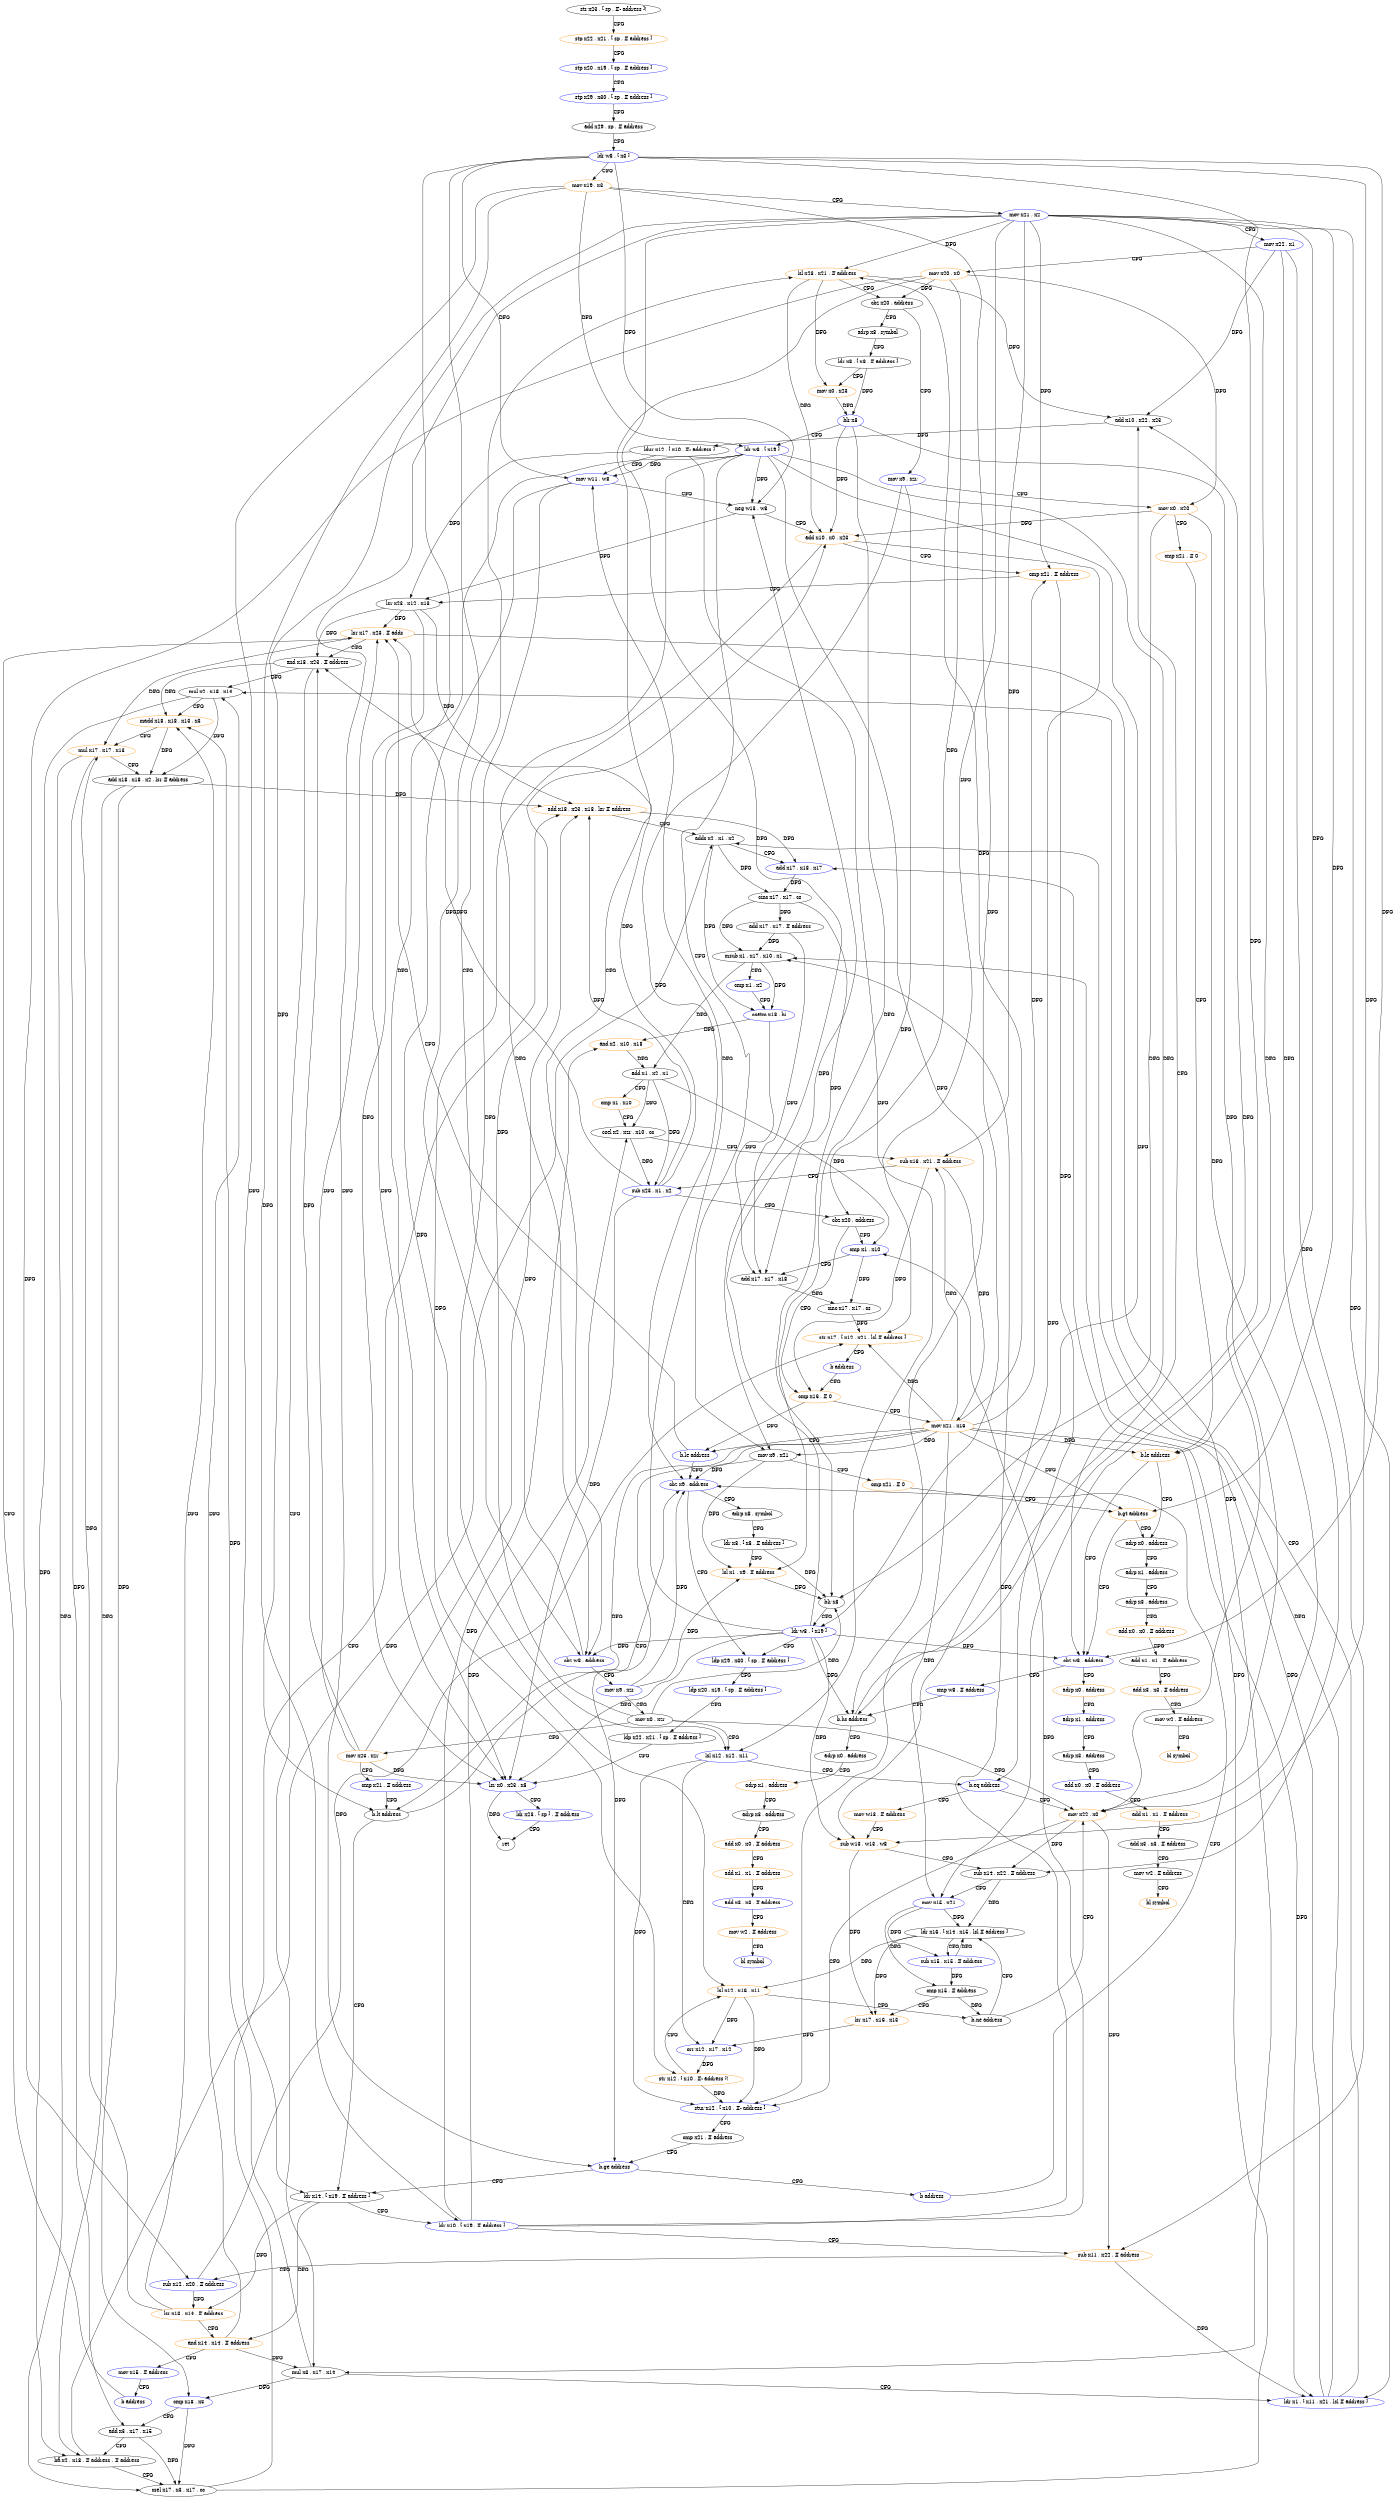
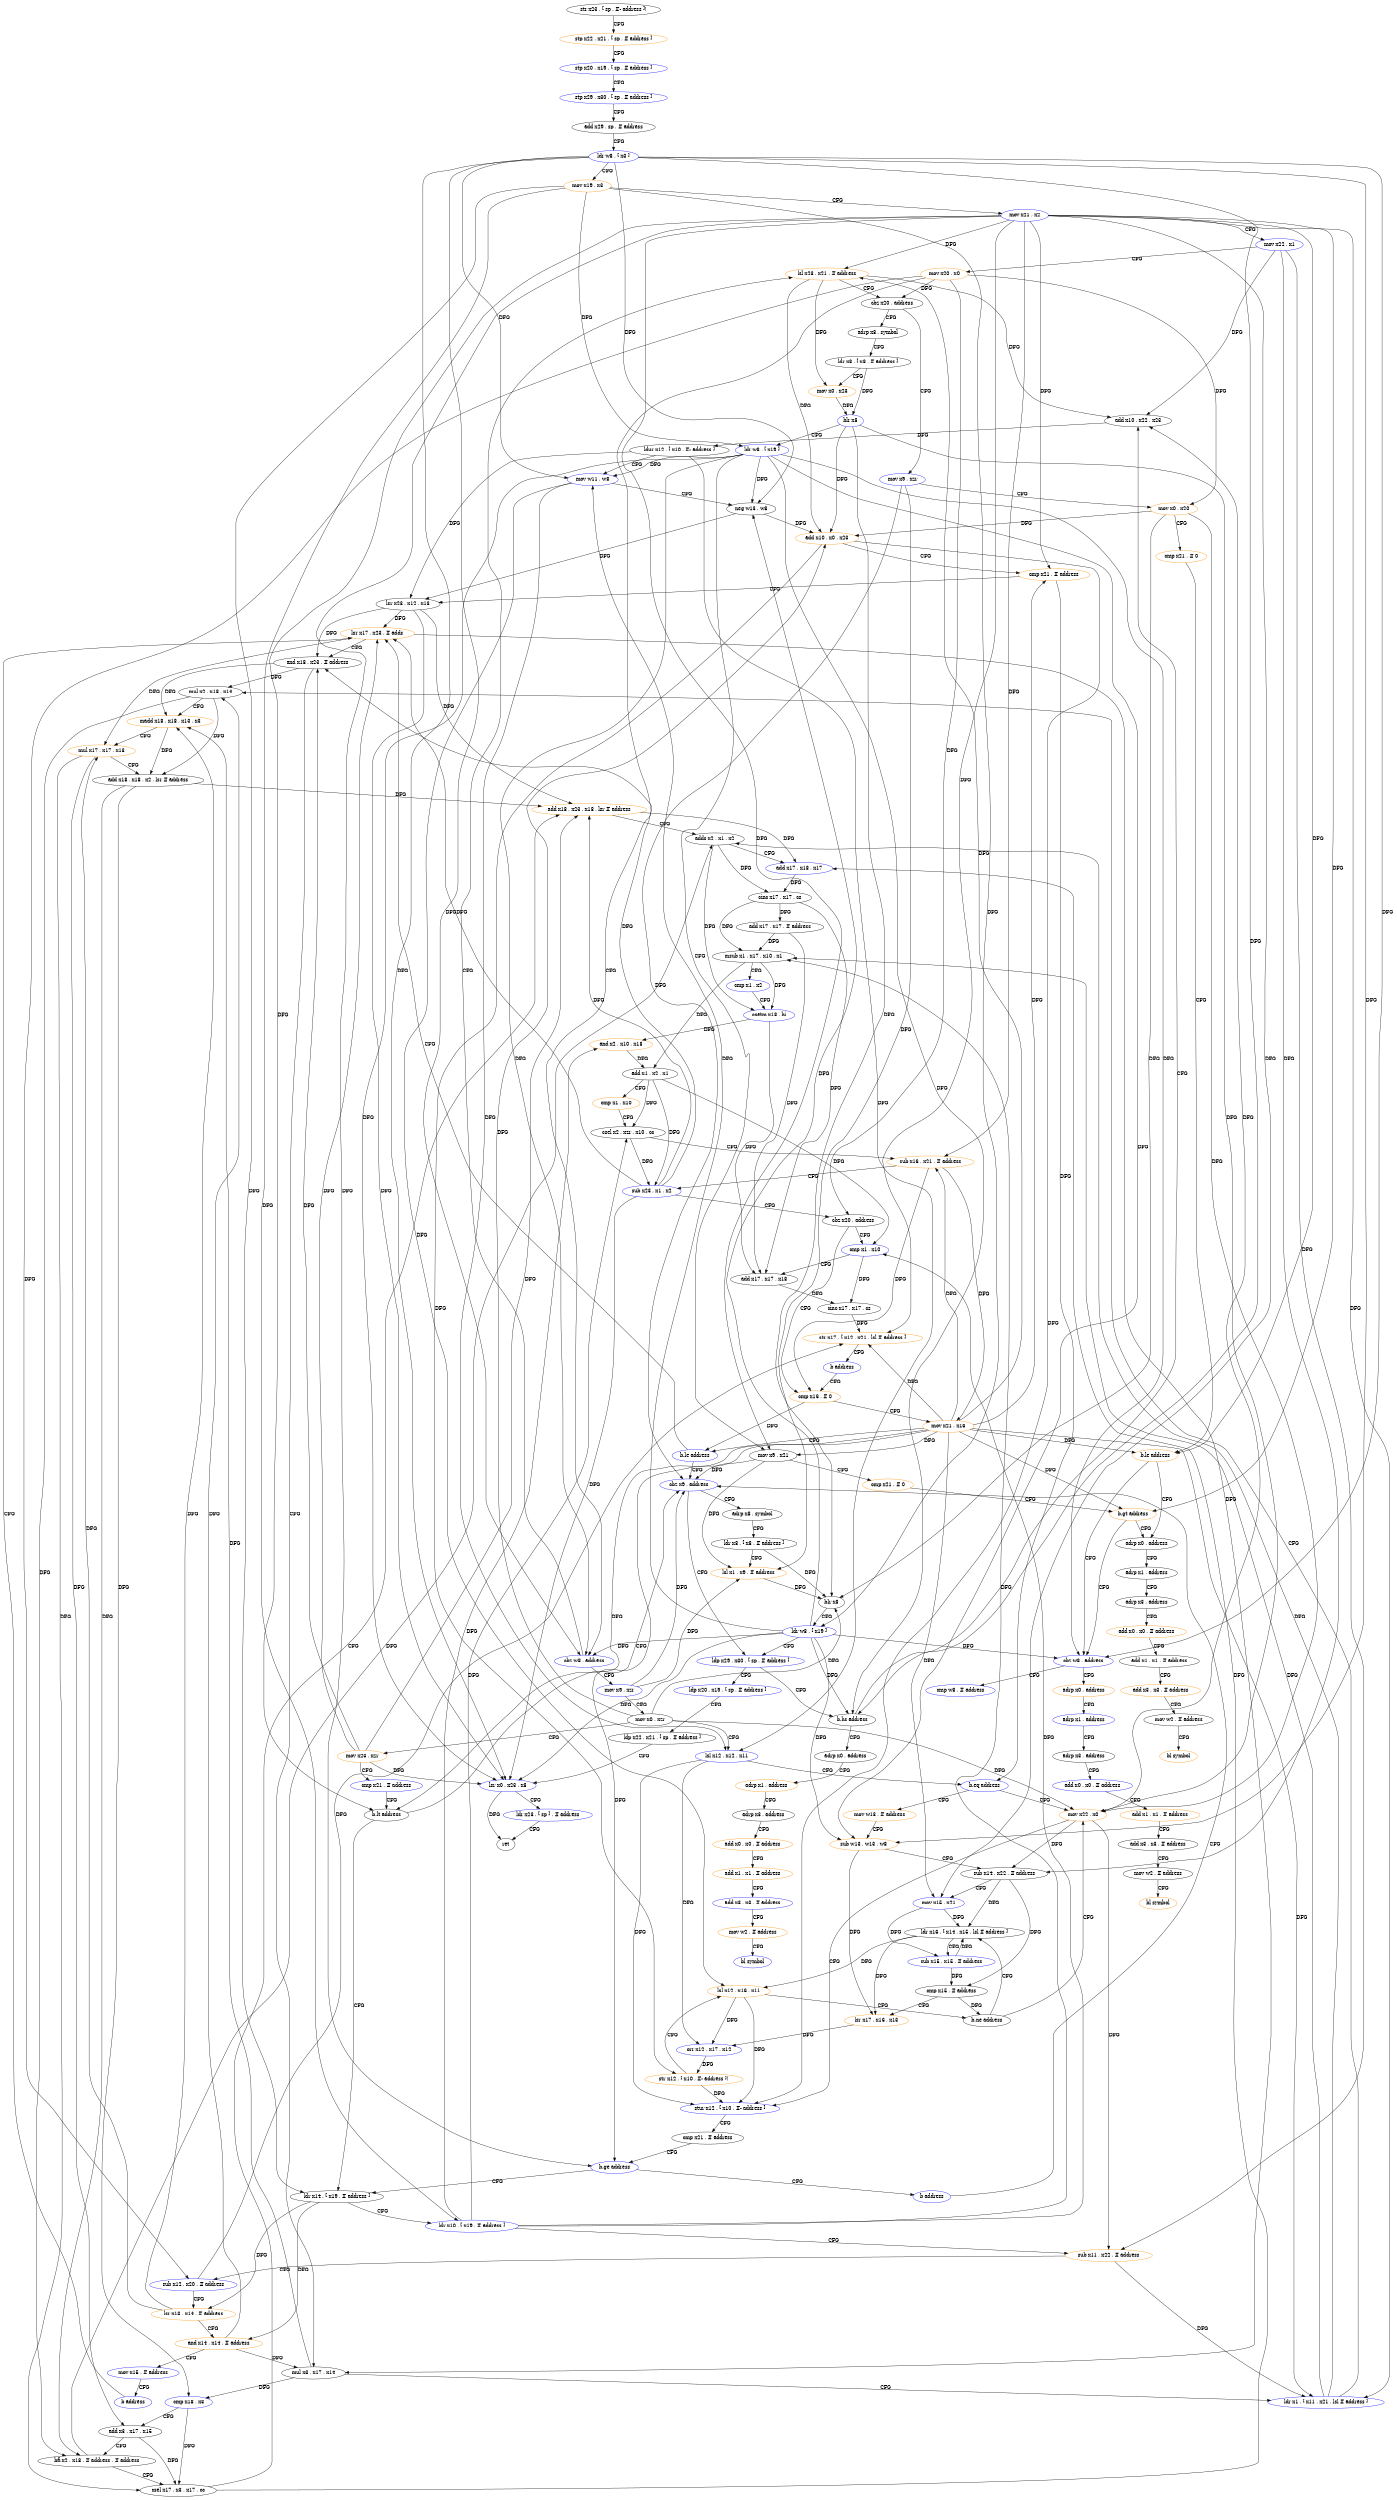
edge "neg w13 , w8" -> "add x10 , x0 , x23": label "CFG" -> "DFG"
edge "cmp w8 , # address" -> "b.hs address": now "ldp x29 , x30 , [ sp , # address ]" -> "b.hs address"
edge "mov x15 , x21" -> "cmp x15 , # address": now "sub x14 , x22 , # address" -> "cmp x15 , # address"
